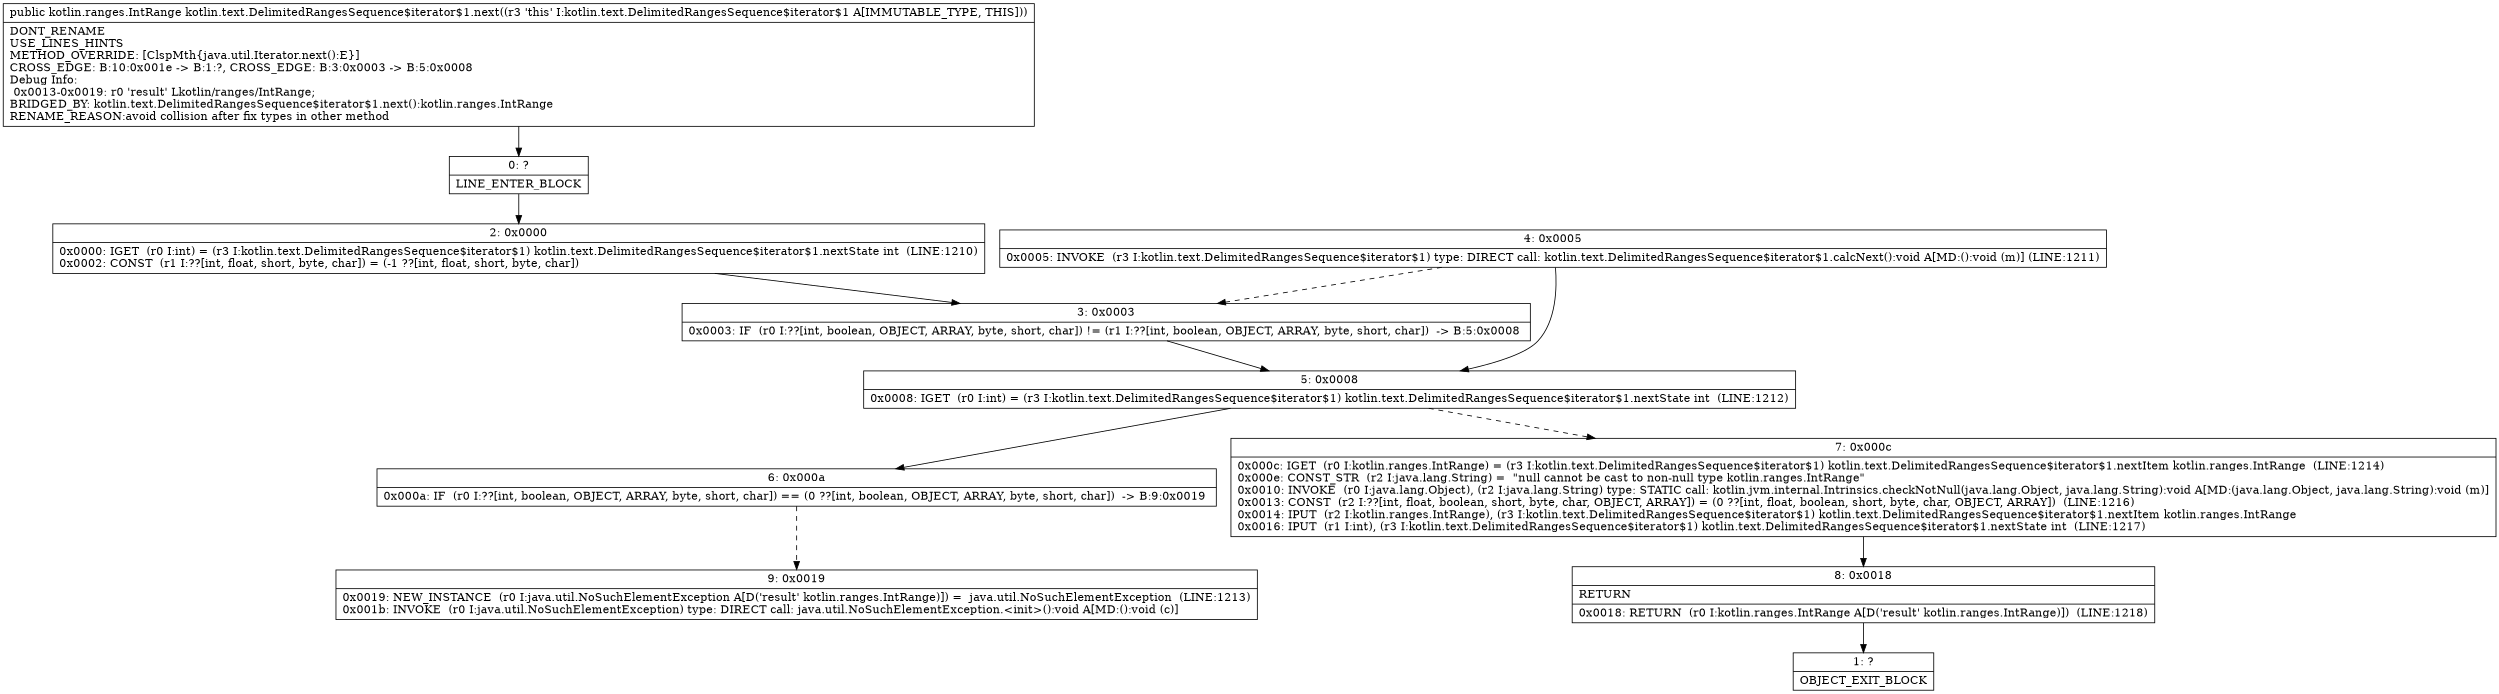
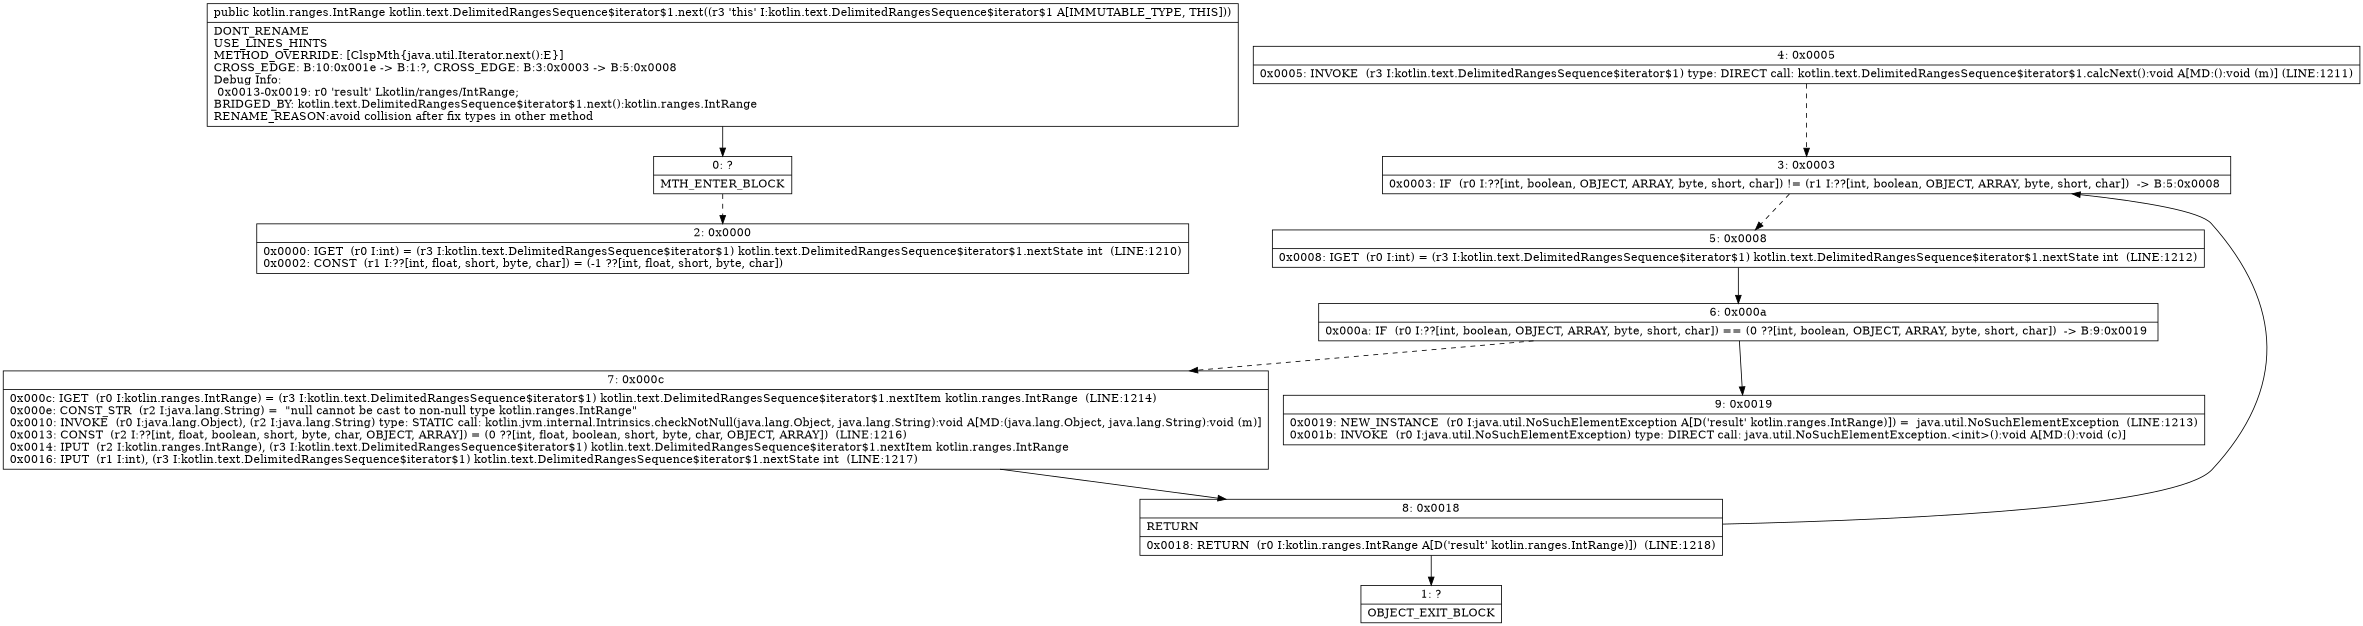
node "0: ?": text "LINE_ENTER_BLOCK" -> "MTH_ENTER_BLOCK"
edge "0: ?" -> "2: 0x0000": style solid -> dashed
edge "2: 0x0000" -> "3: 0x0003": now "8: 0x0018" -> "3: 0x0003"
edge "4: 0x0005" -> "5: 0x0008": removed
edge "3: 0x0003" -> "5: 0x0008": style solid -> dashed
edge "5: 0x0008" -> "7: 0x000c": now "6: 0x000a" -> "7: 0x000c"
edge "6: 0x000a" -> "9: 0x0019": style dashed -> solid
